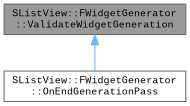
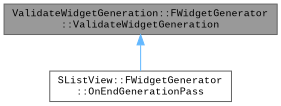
node "SListView::FWidgetGenerator ::ValidateWidgetGeneration": label "SListView::FWidgetGenerator ::ValidateWidgetGeneration" -> "ValidateWidgetGeneration::FWidgetGenerator ::ValidateWidgetGeneration"
